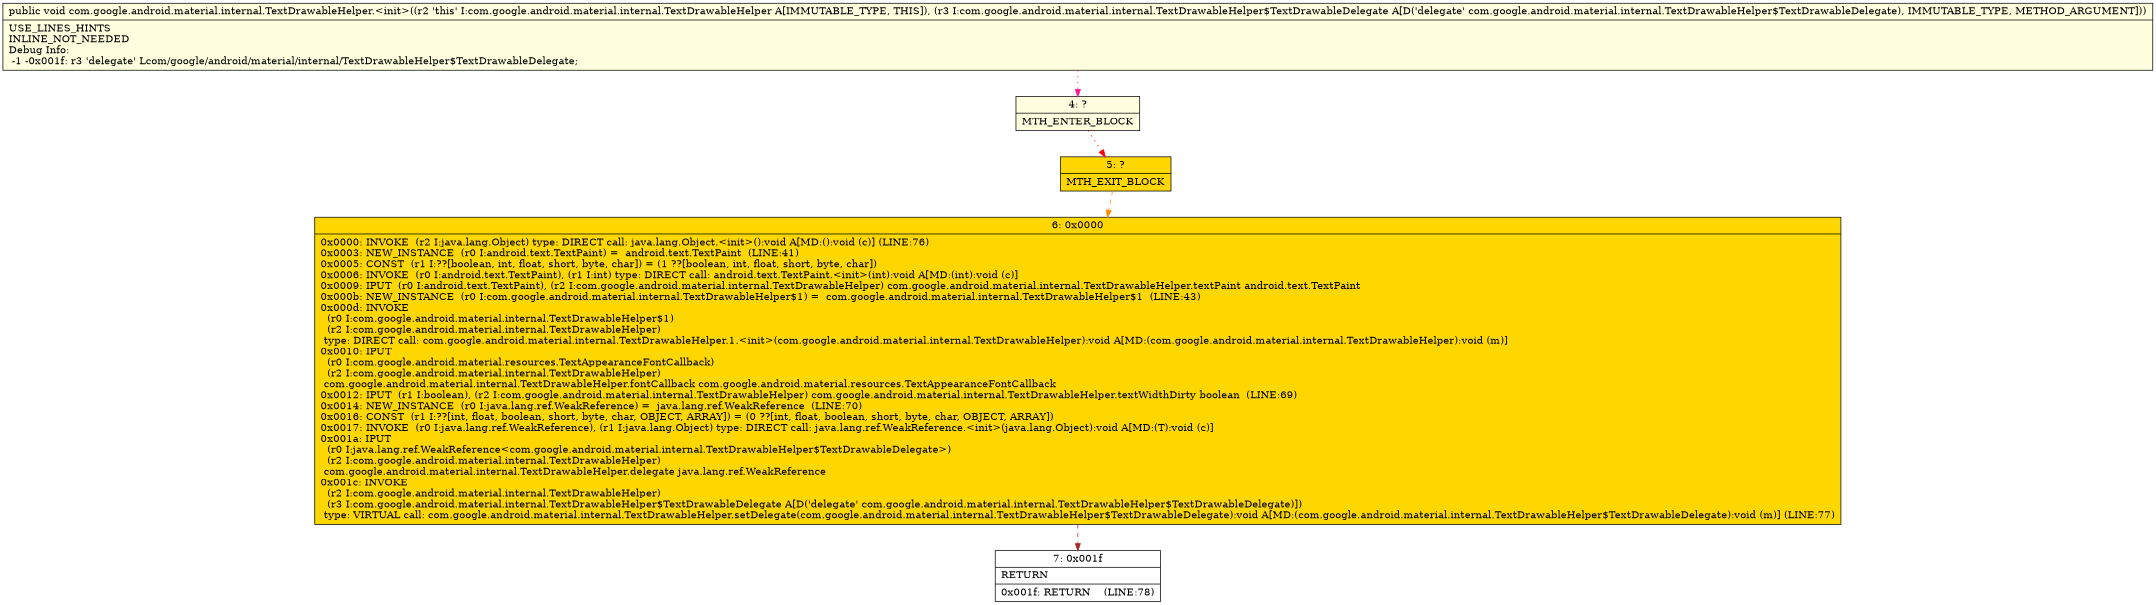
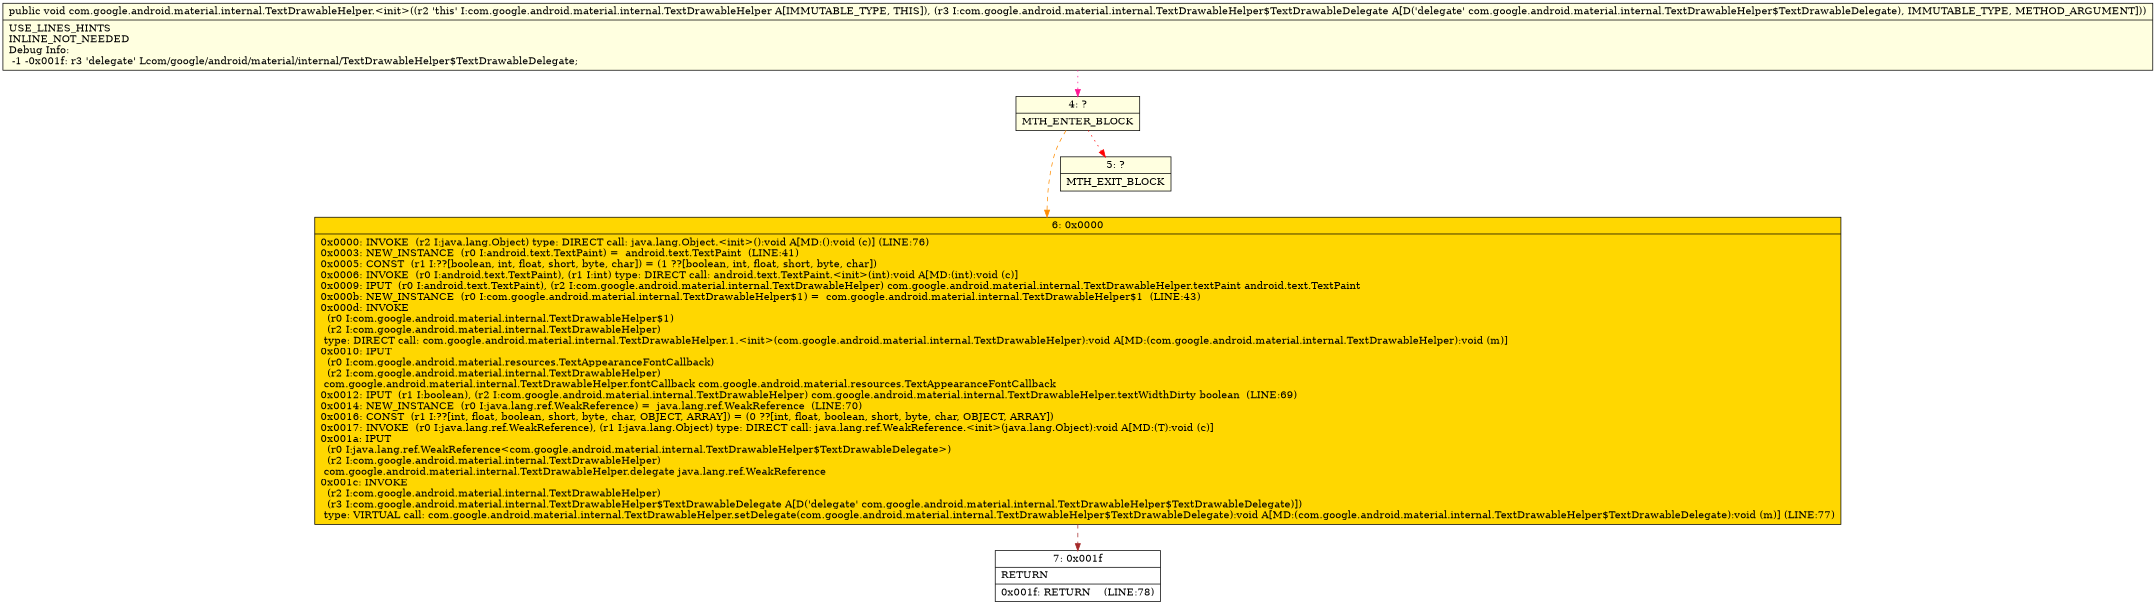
node "5: ?": fillcolor gold -> lightyellow
edge "5: ?" -> "6: 0x0000": now "4: ?" -> "6: 0x0000"
